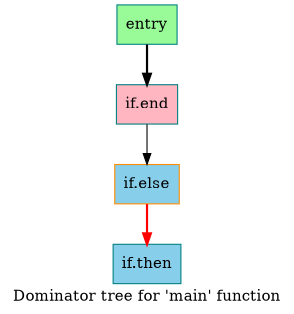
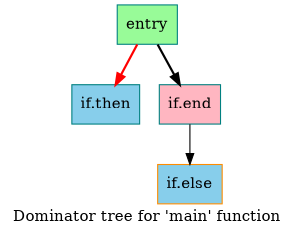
edge "if.else" -> "if.then": now "entry" -> "if.then"
